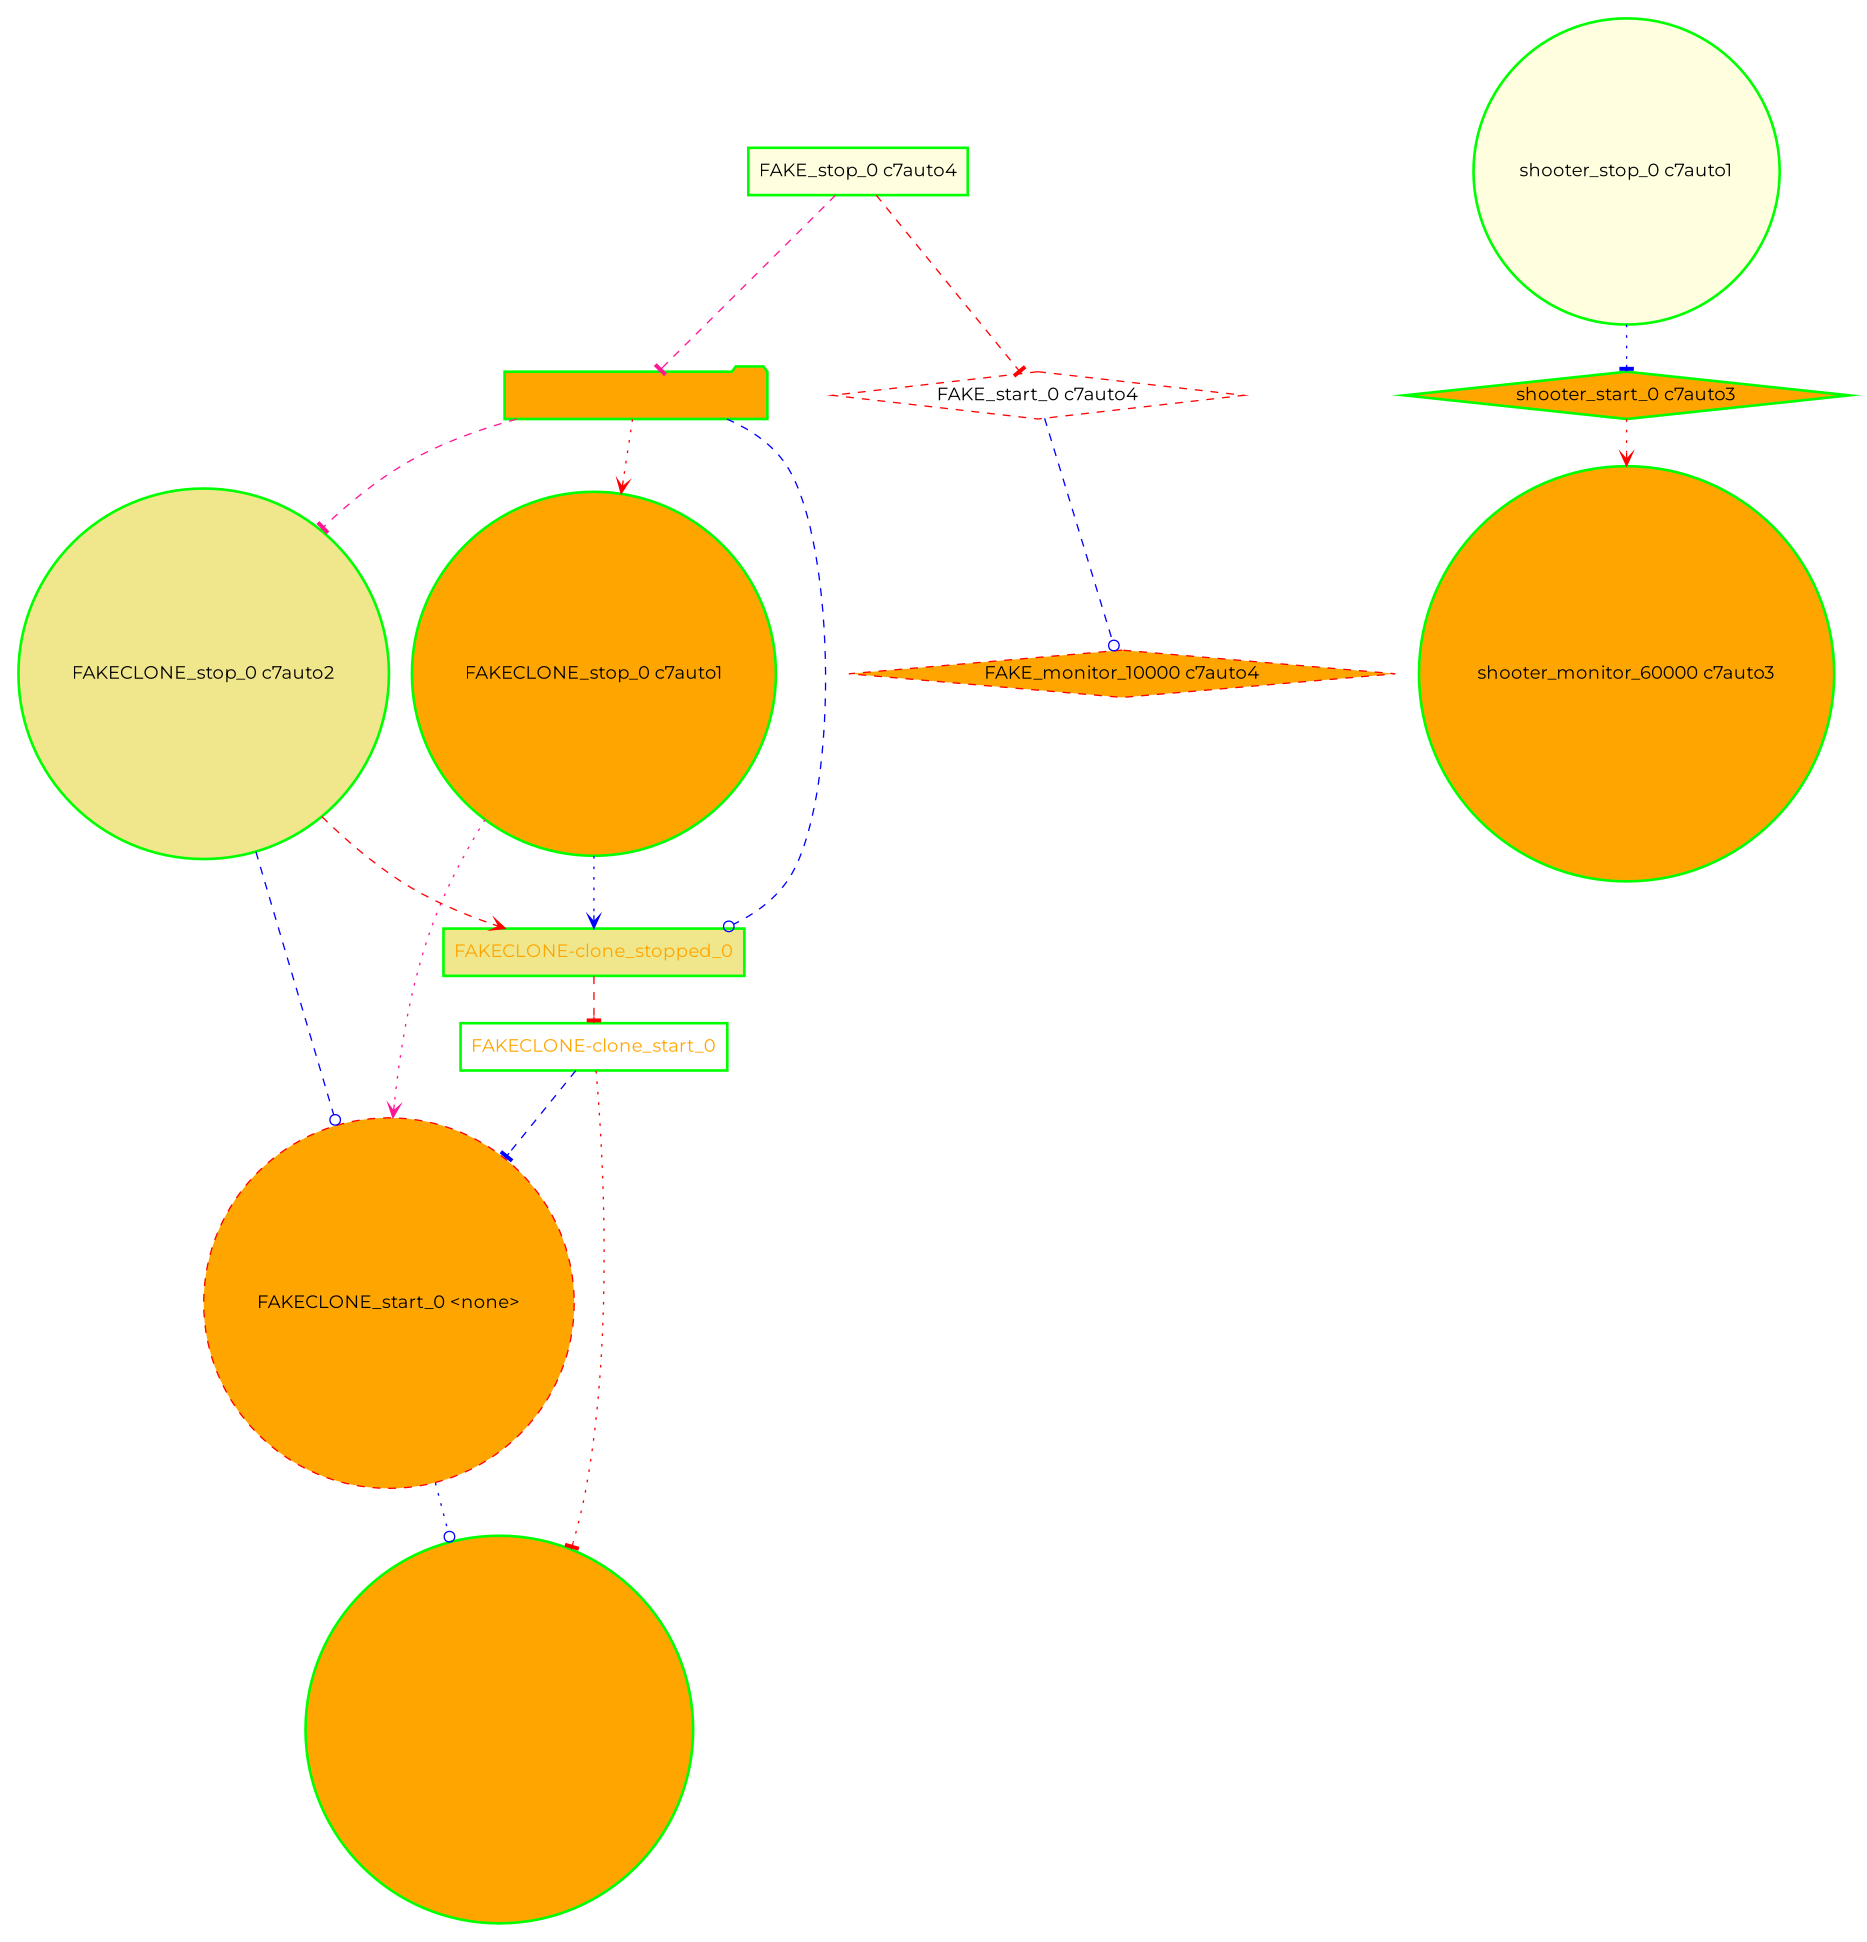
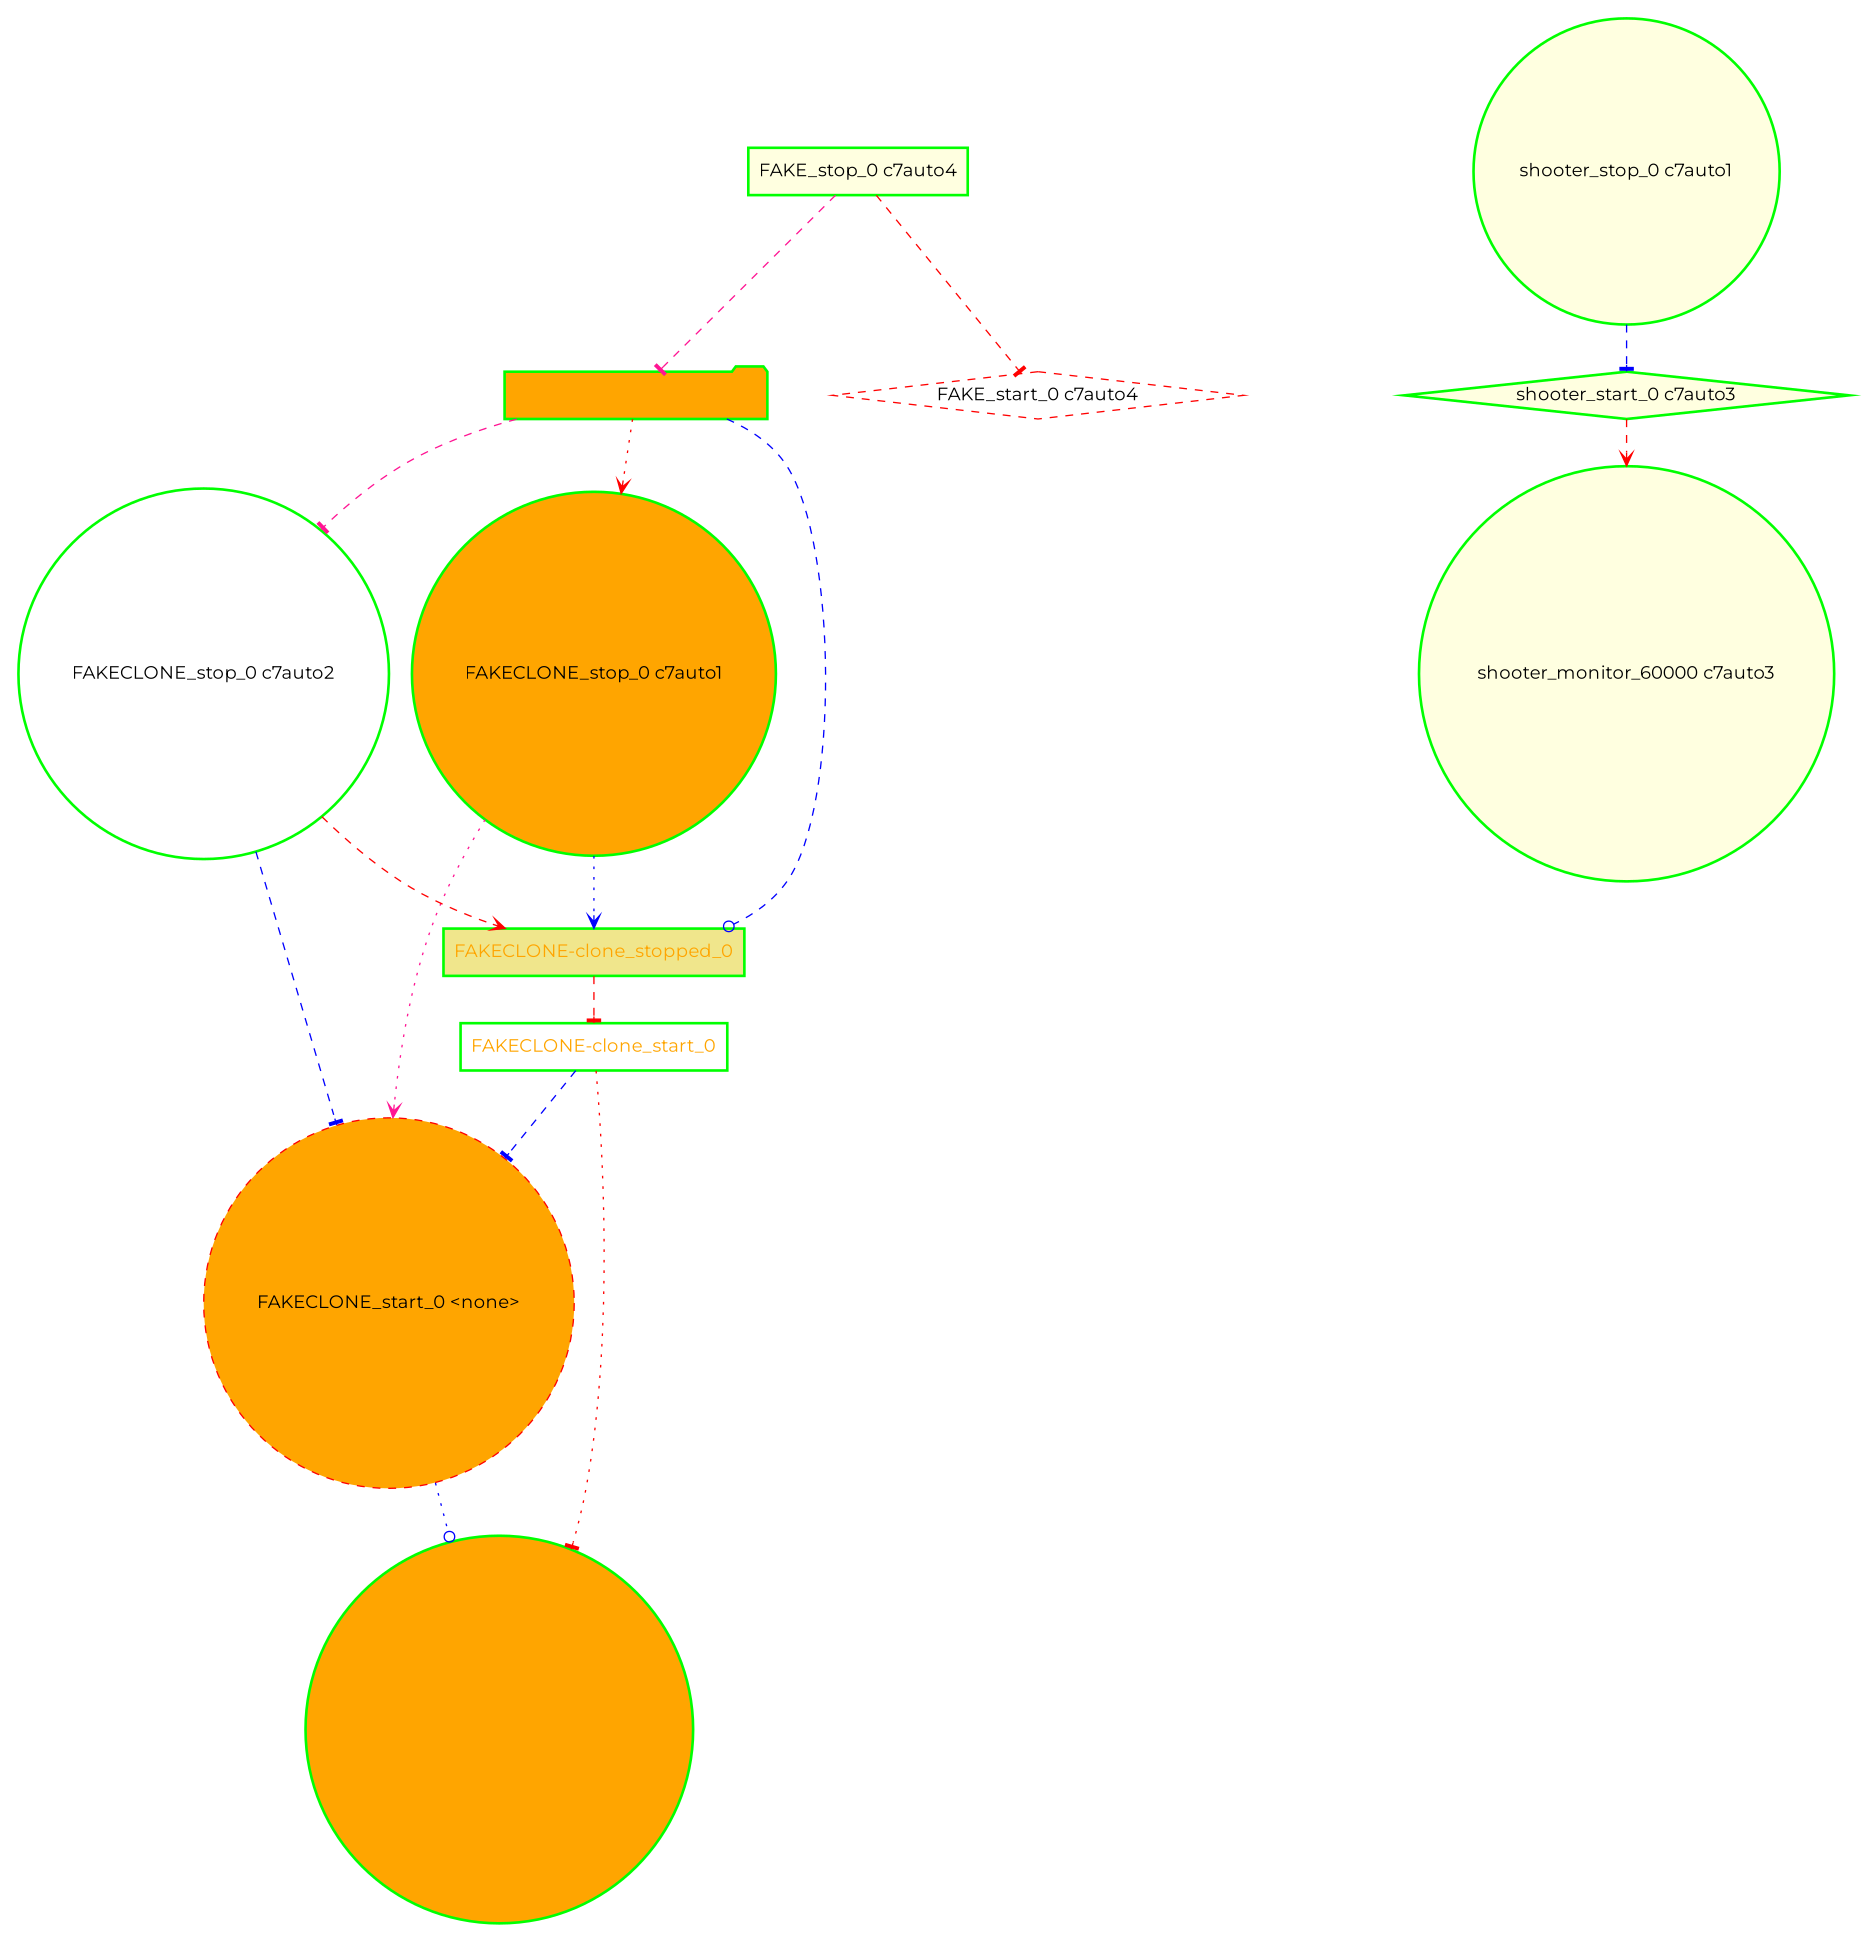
edge "shooter_stop_0 c7auto1" -> "shooter_start_0 c7auto3": style dotted -> dashed
node "shooter_start_0 c7auto3": fillcolor orange -> lightyellow
edge "shooter_start_0 c7auto3" -> "shooter_monitor_60000 c7auto3": style dotted -> dashed
node "FAKECLONE_stop_0 c7auto2": fillcolor khaki -> white
node "FAKE_monitor_10000 c7auto4": removed
node "shooter_monitor_60000 c7auto3": fillcolor orange -> lightyellow
edge "FAKECLONE_stop_0 c7auto2" -> "FAKECLONE_start_0 <none>": arrowhead odot -> tee
